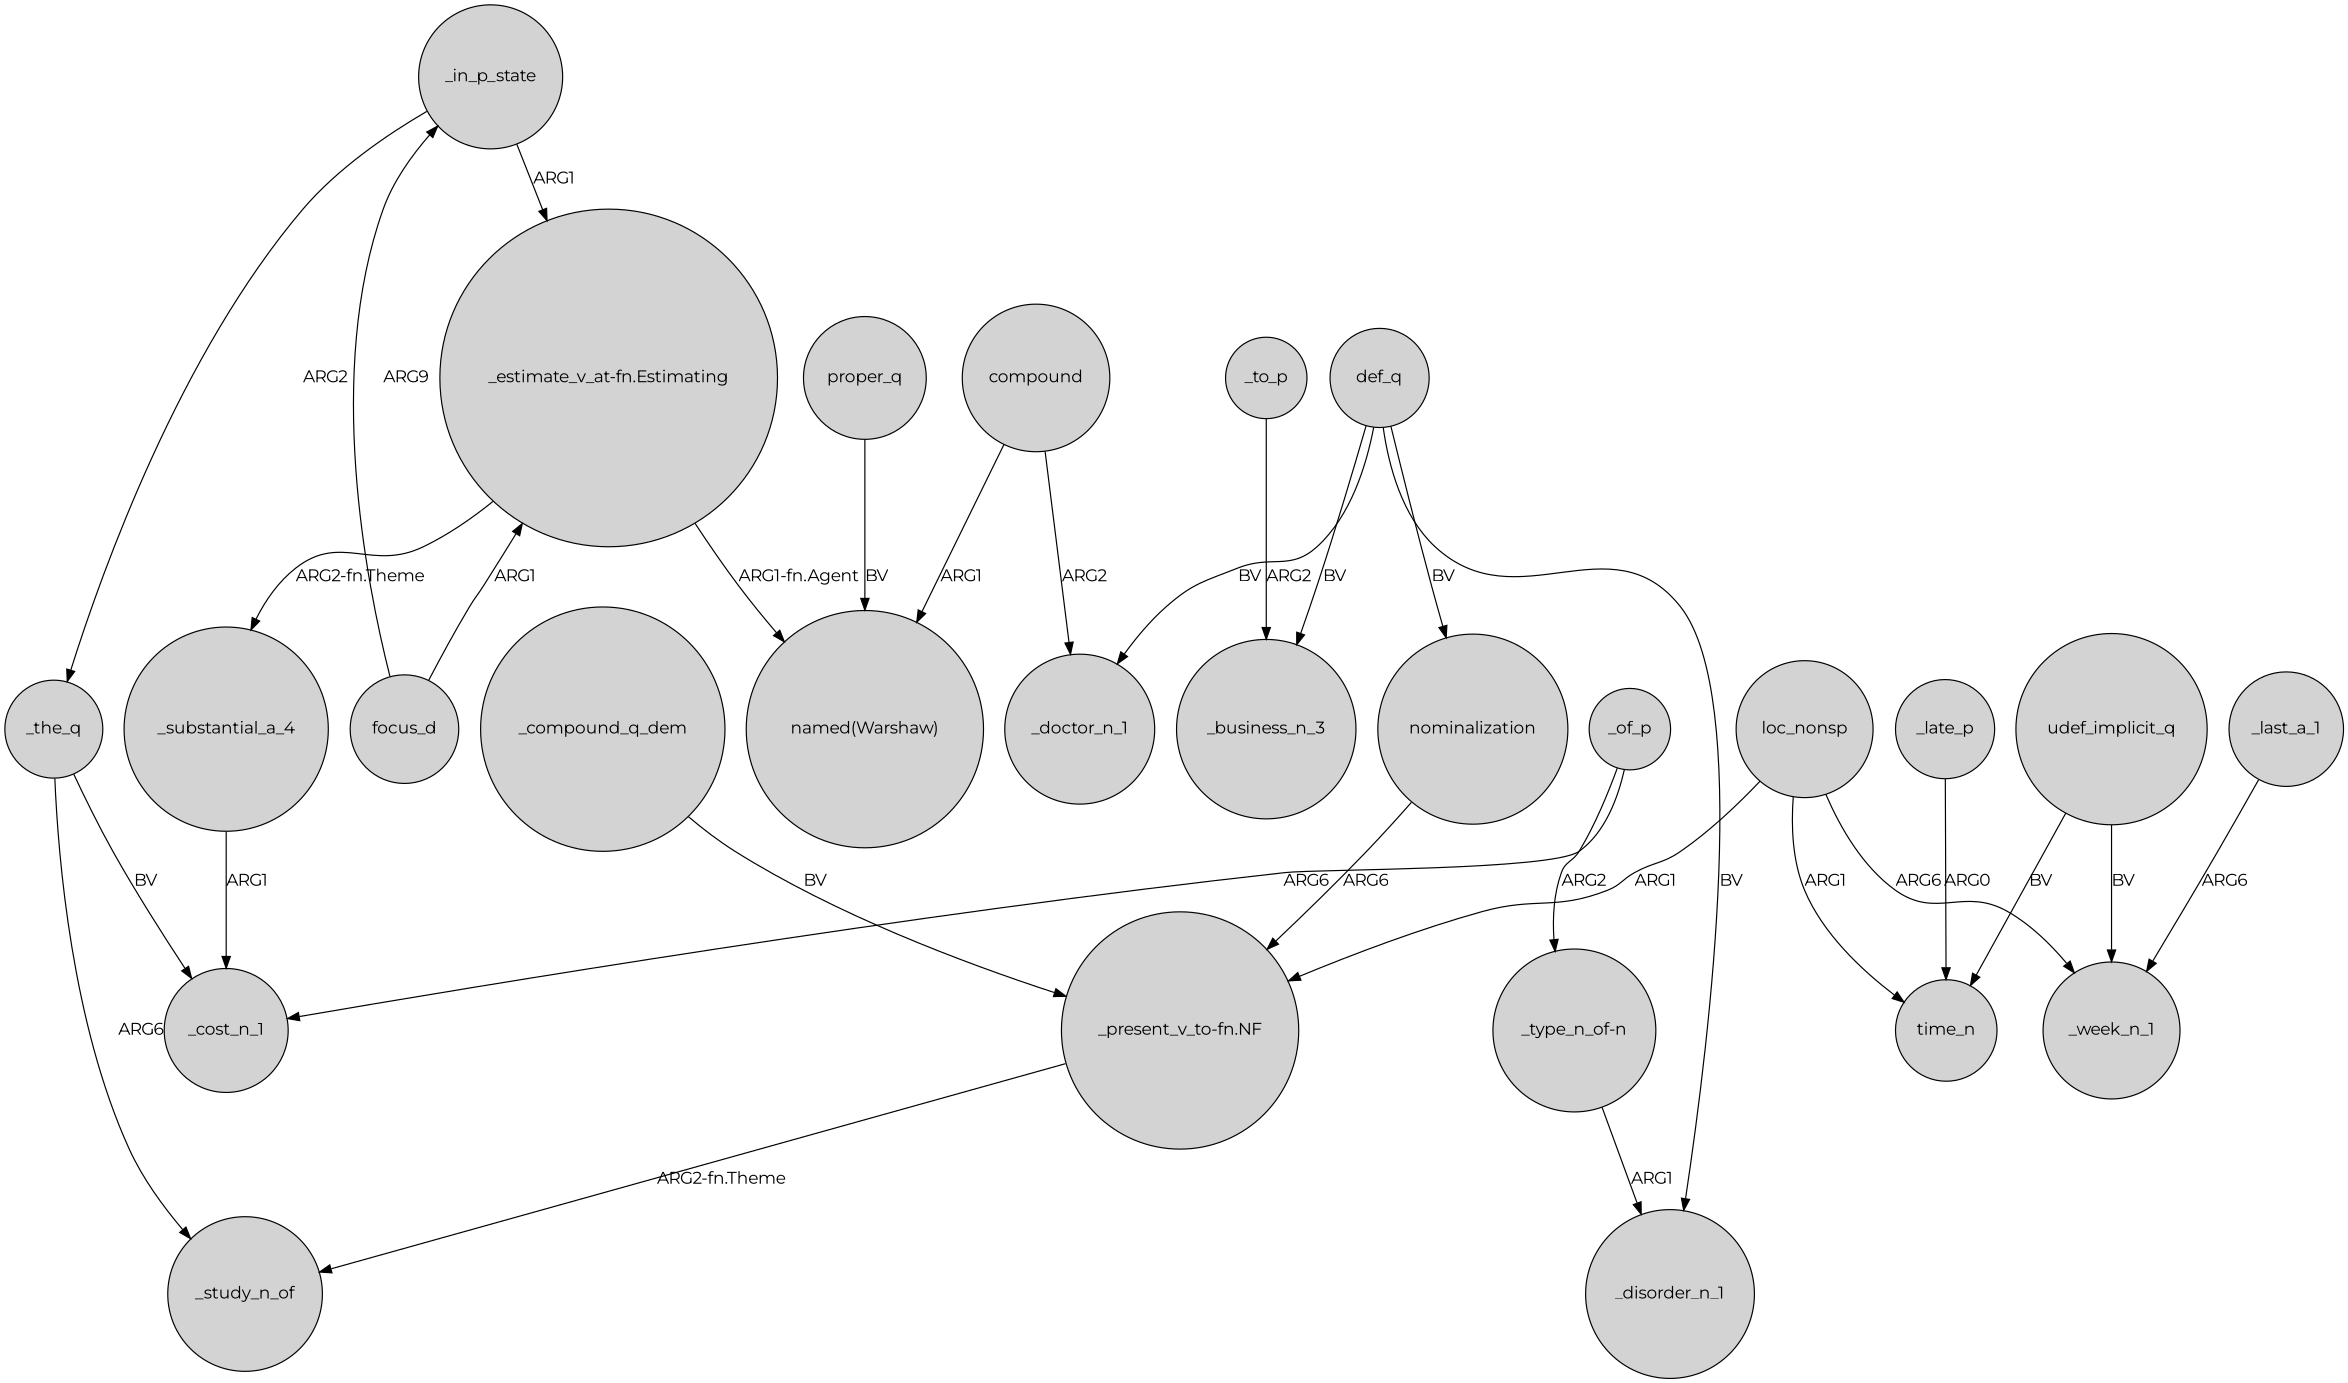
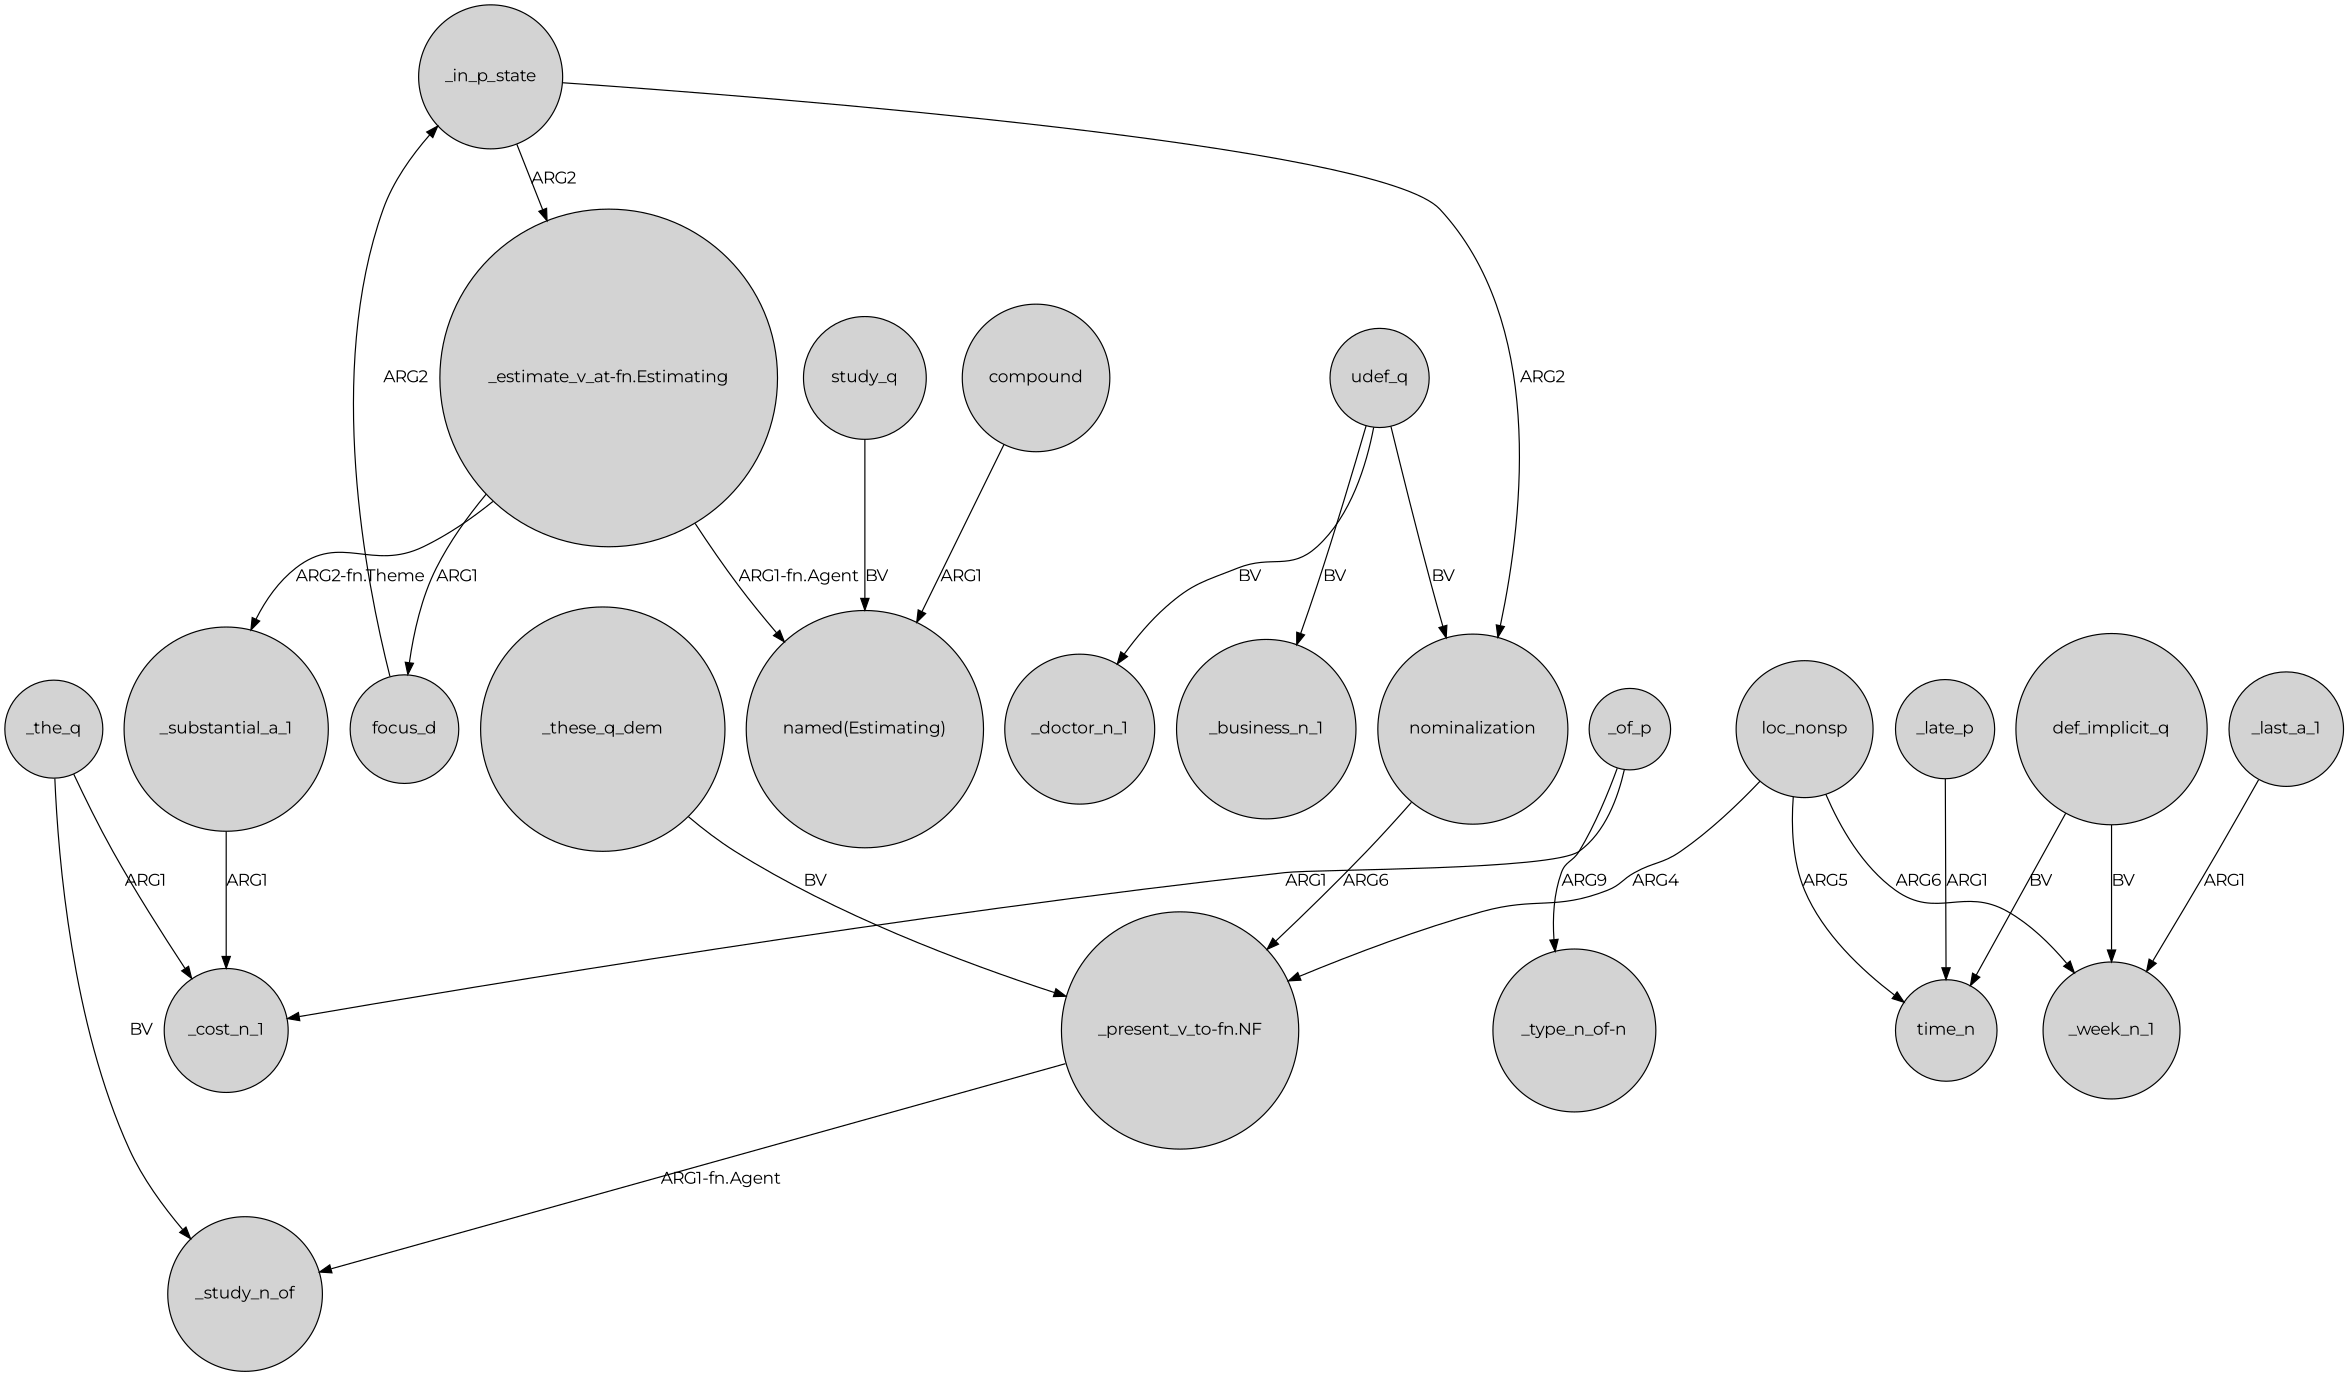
edge "_in_p_state" -> "_estimate_v_at-fn.Estimating": label "ARG1" -> "ARG2"
edge "_in_p_state" -> "_the_q": now "_in_p_state" -> "nominalization"
edge "focus_d" -> "_in_p_state": label "ARG9" -> "ARG2"
node "proper_q": label "proper_q" -> "study_q"
node "_to_p": removed
node "def_q": label "def_q" -> "udef_q"
edge "compound" -> "_doctor_n_1": removed, label "ARG2"
edge "focus_d" -> "_estimate_v_at-fn.Estimating": reversed
node "_substantial_a_4": label "_substantial_a_4" -> "_substantial_a_1"
node "_compound_q_dem": label "_compound_q_dem" -> "_these_q_dem"
node "named(Warshaw)": label "named(Warshaw)" -> "named(Estimating)"
node "_business_n_3": label "_business_n_3" -> "_business_n_1"
node "udef_implicit_q": label "udef_implicit_q" -> "def_implicit_q"
edge "_the_q" -> "_cost_n_1": label "BV" -> "ARG1"
edge "_of_p" -> "_cost_n_1": label "ARG6" -> "ARG1"
edge "_of_p" -> "_type_n_of-n": label "ARG2" -> "ARG9"
edge "loc_nonsp" -> "_present_v_to-fn.NF": label "ARG1" -> "ARG4"
edge "loc_nonsp" -> "time_n": label "ARG1" -> "ARG5"
edge "_late_p" -> "time_n": label "ARG0" -> "ARG1"
edge "_last_a_1" -> "_week_n_1": label "ARG6" -> "ARG1"
edge "_the_q" -> "_study_n_of": label "ARG6" -> "BV"
edge "_present_v_to-fn.NF" -> "_study_n_of": label "ARG2-fn.Theme" -> "ARG1-fn.Agent"
node "_disorder_n_1": removed
